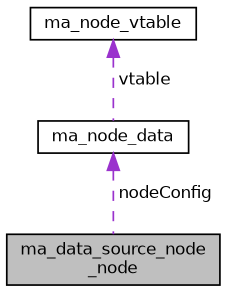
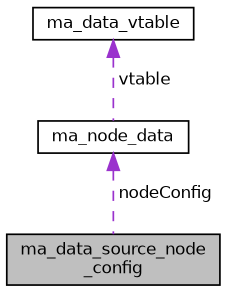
node "ma_node_vtable": label "ma_node_vtable" -> "ma_data_vtable"
node "ma_data_source_node _node": label "ma_data_source_node _node" -> "ma_data_source_node _config"
